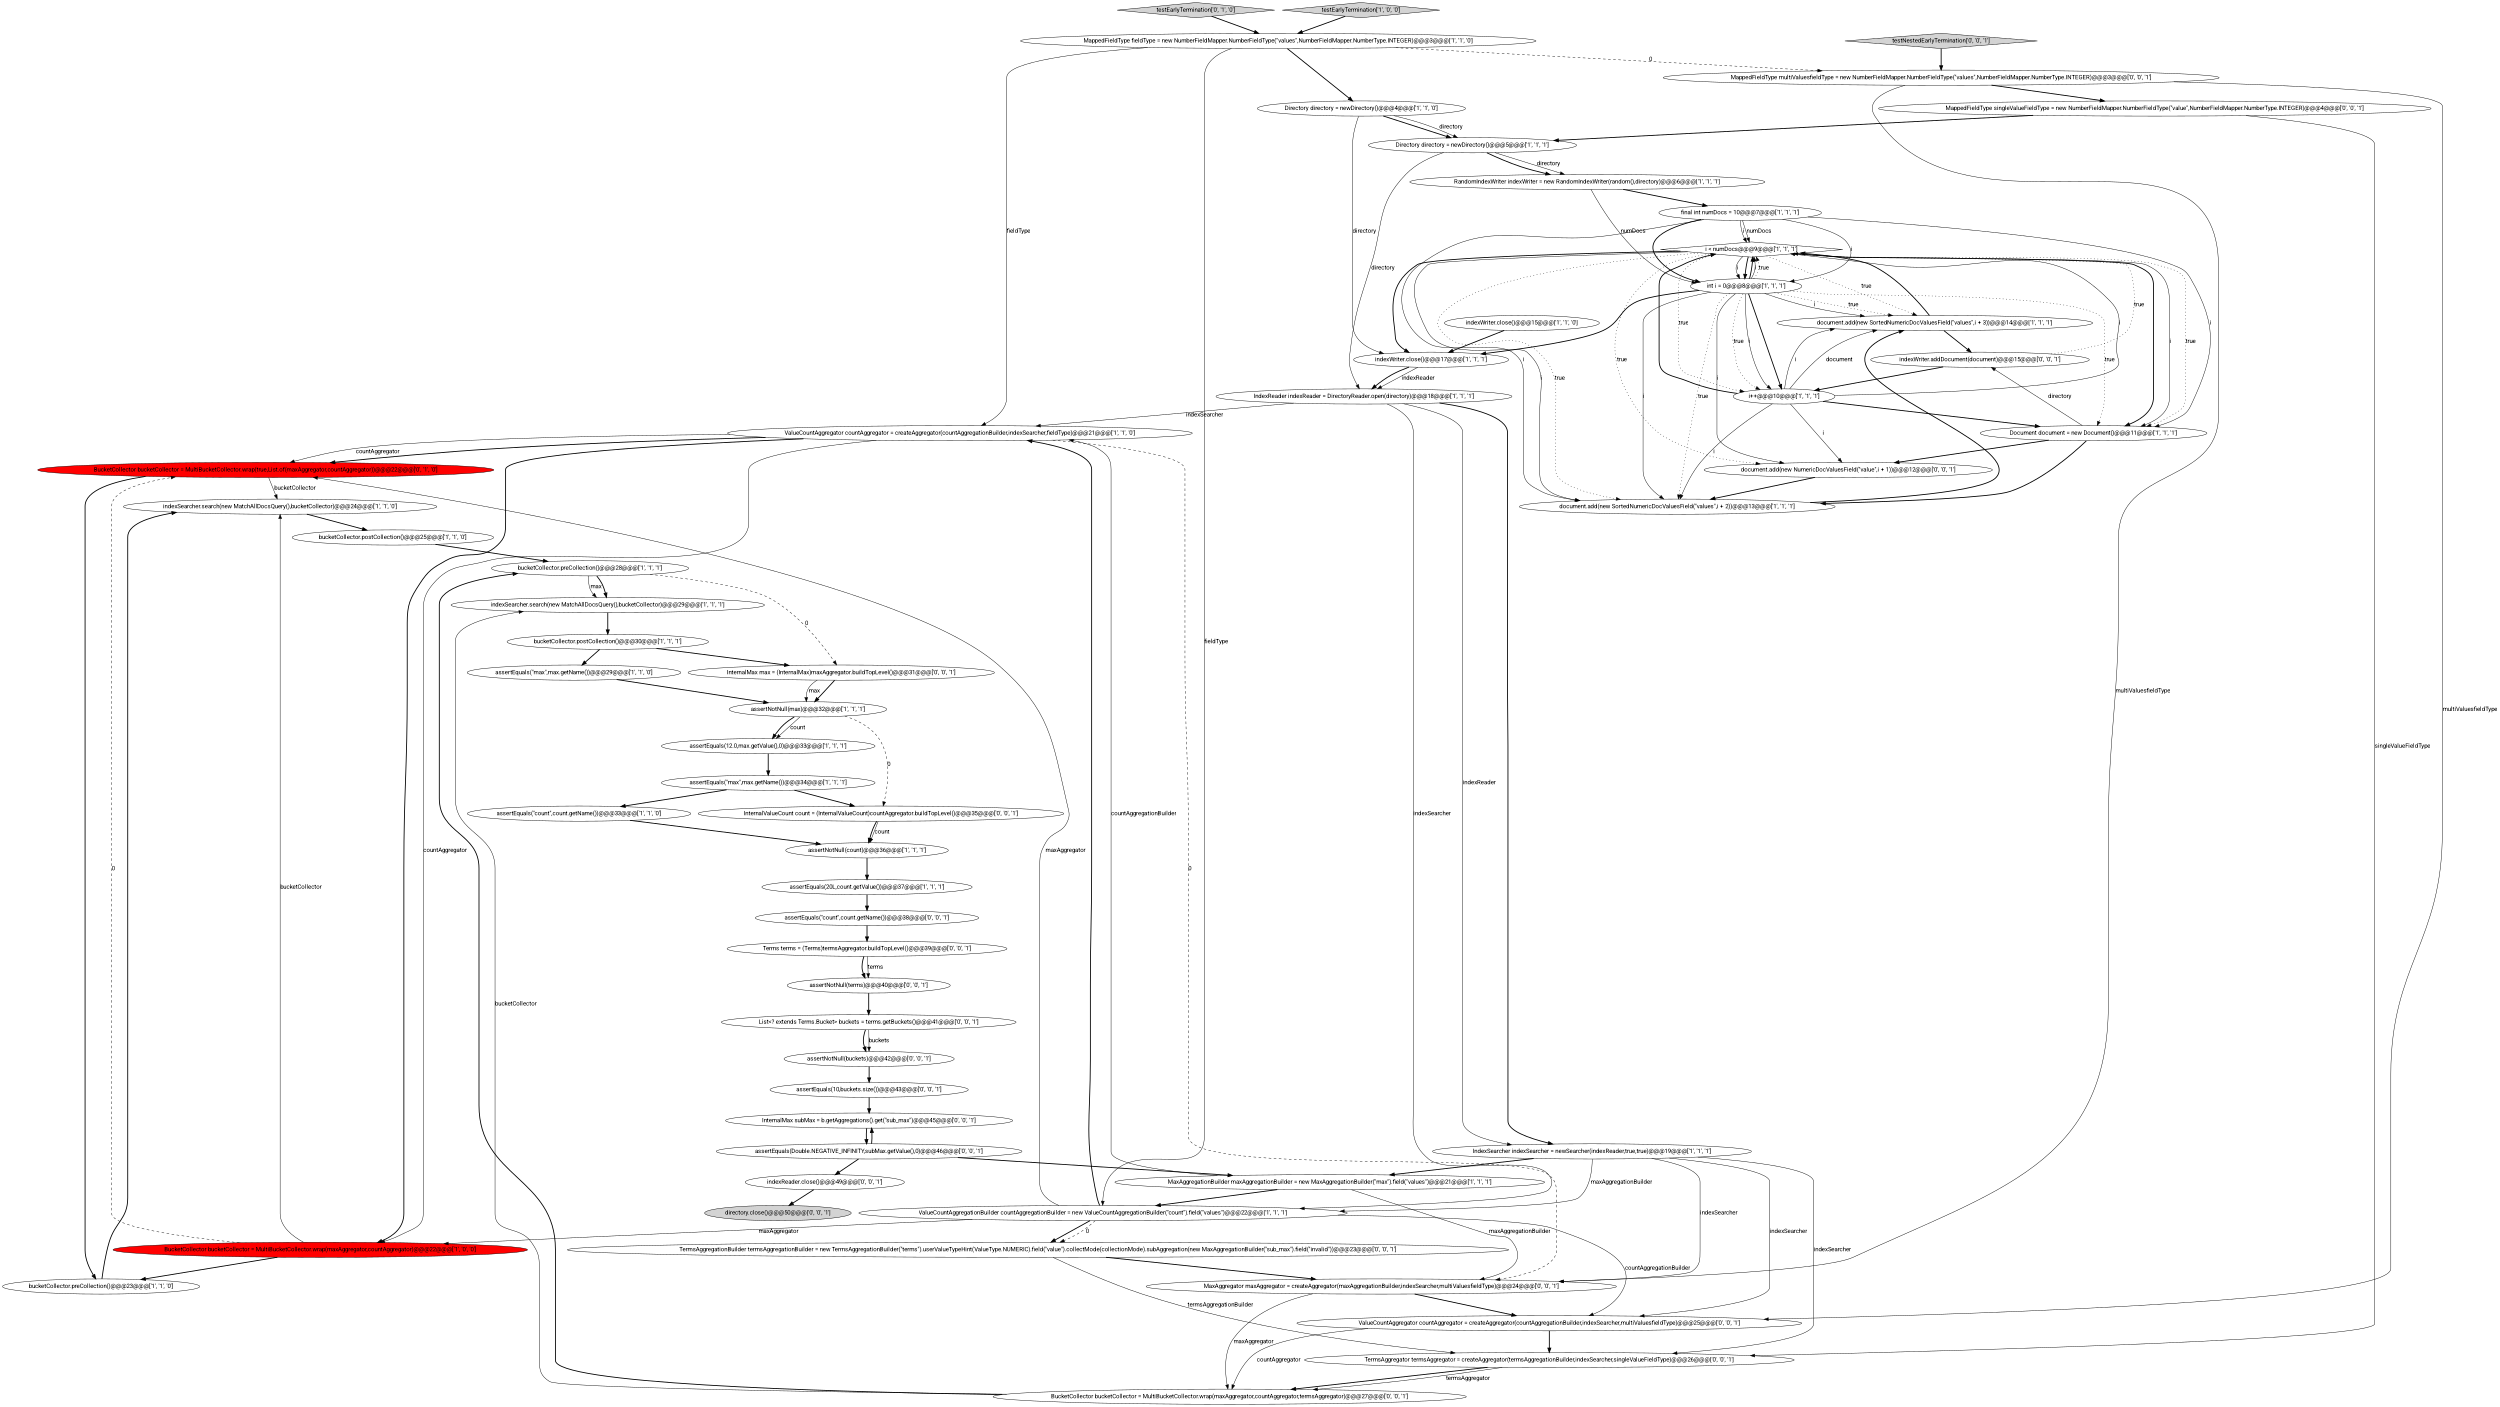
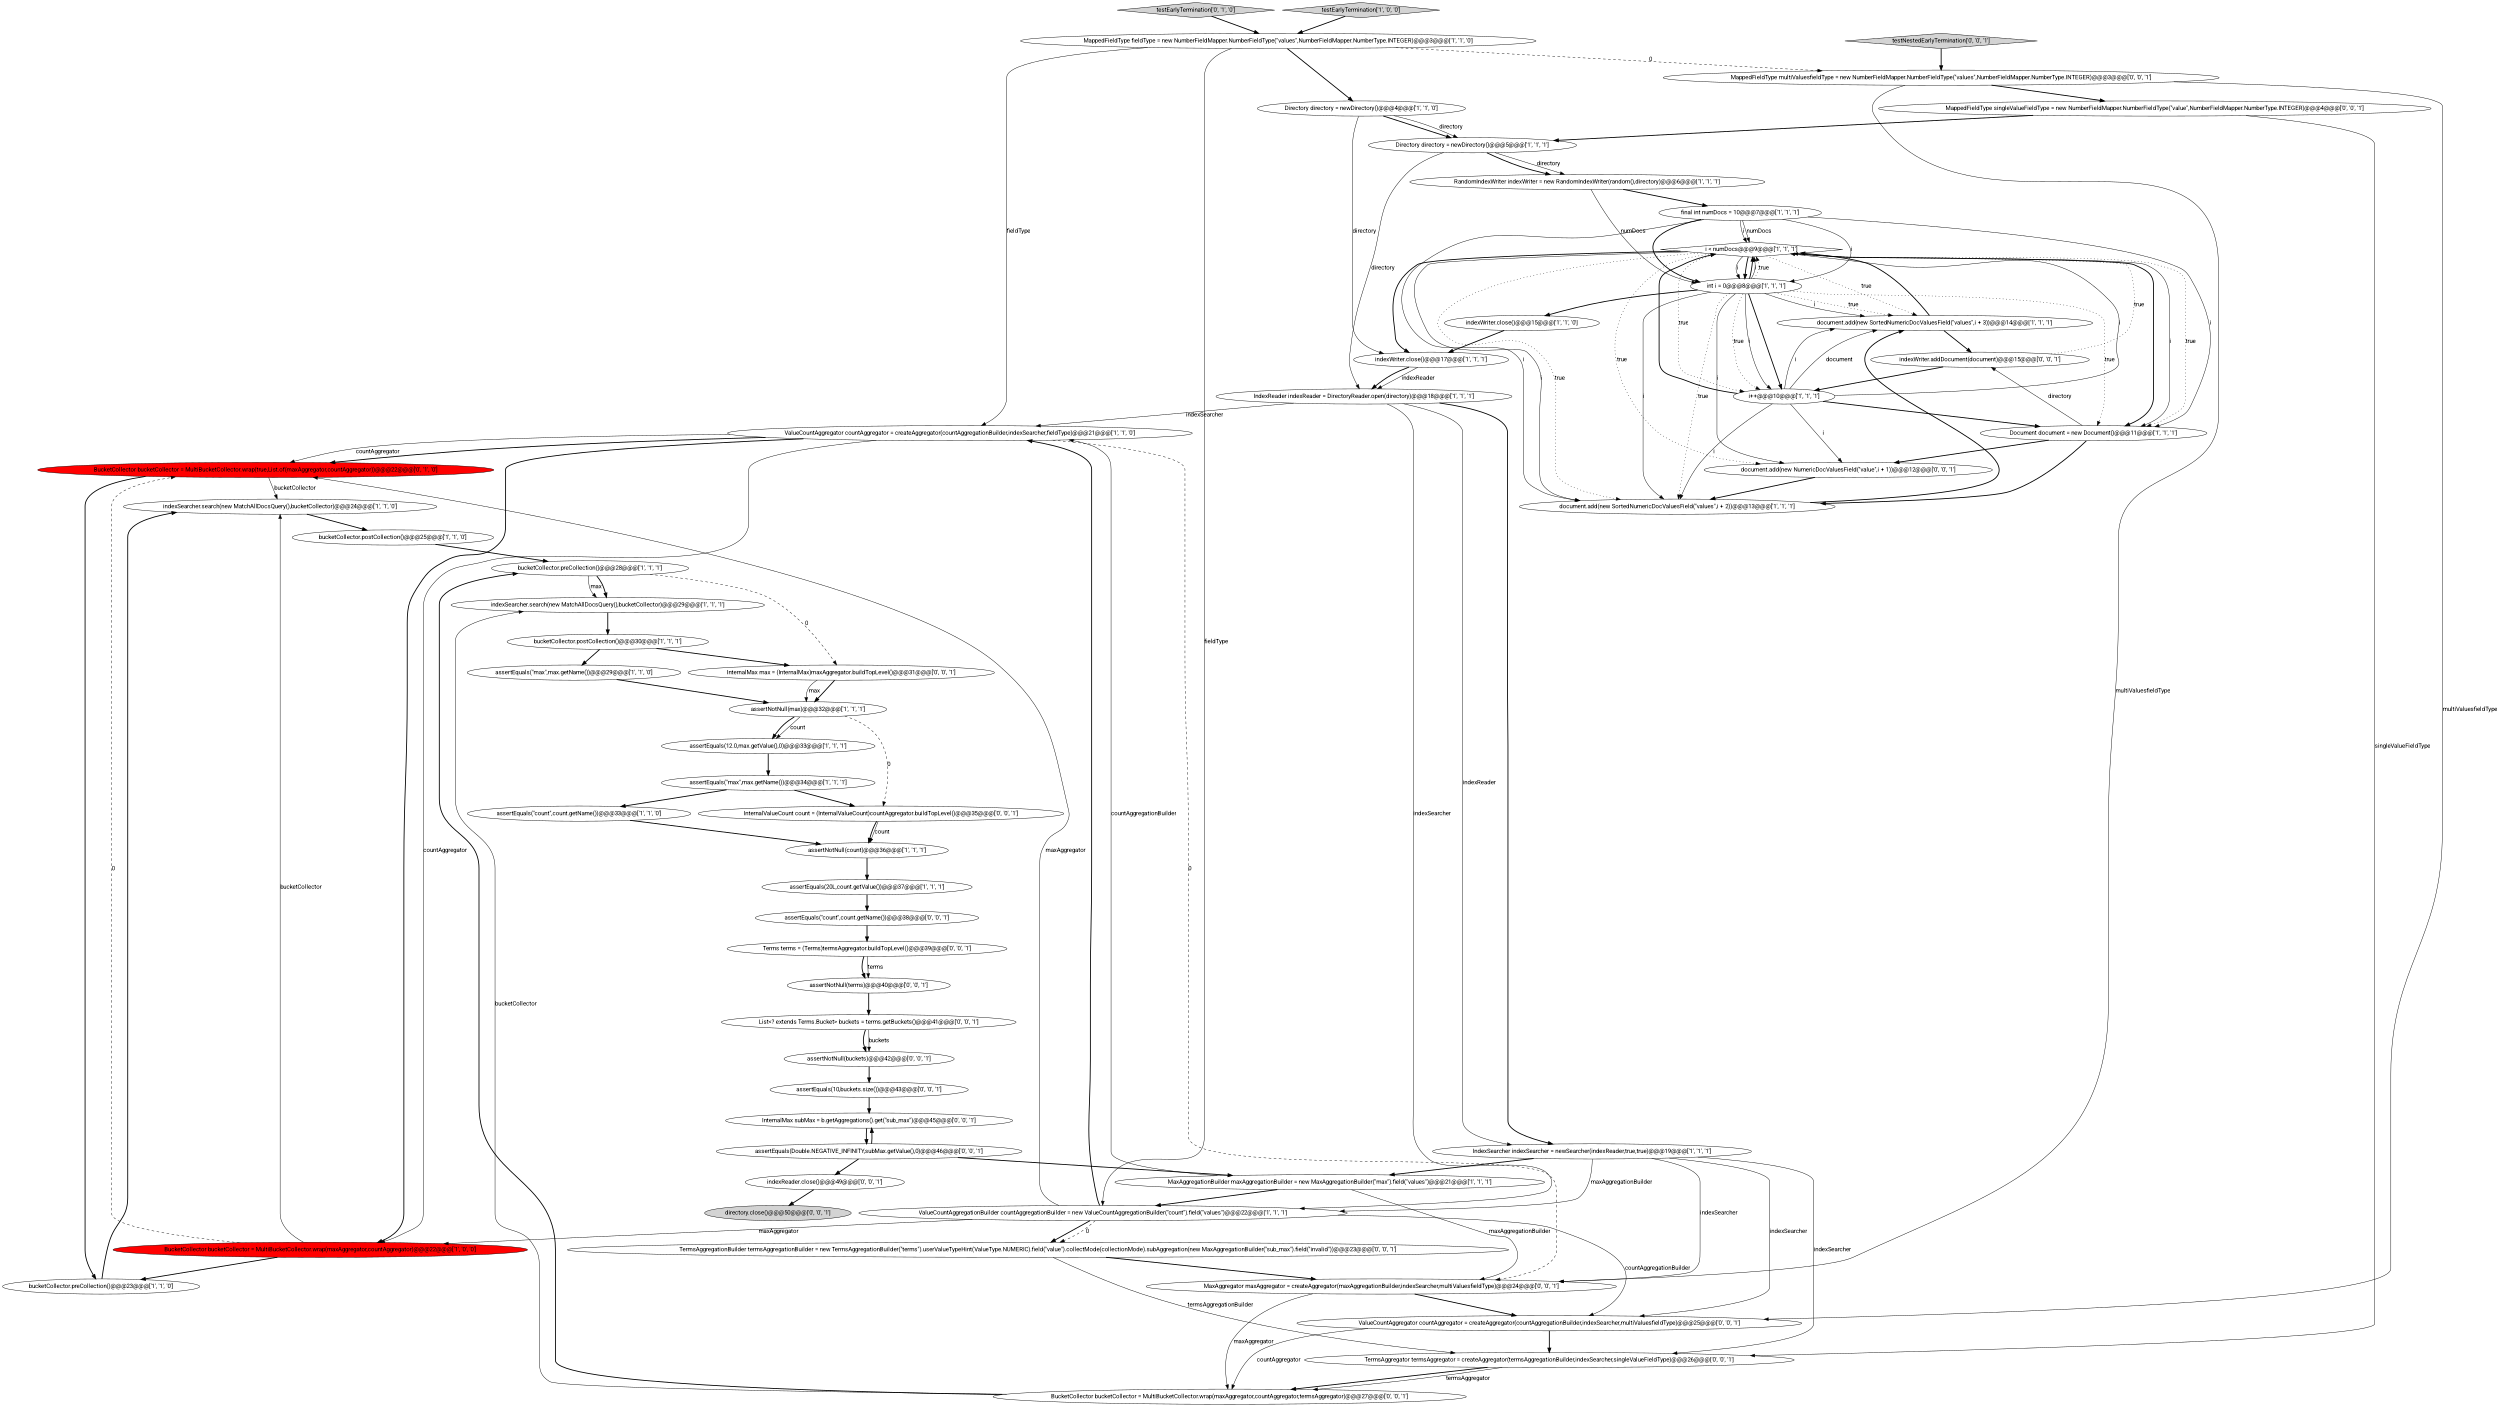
edge "int i = 0@@@8@@@['1', '1', '1']" -> "indexWriter.close()@@@17@@@['1', '1', '1']": now "int i = 0@@@8@@@['1', '1', '1']" -> "indexWriter.close()@@@15@@@['1', '1', '0']"
